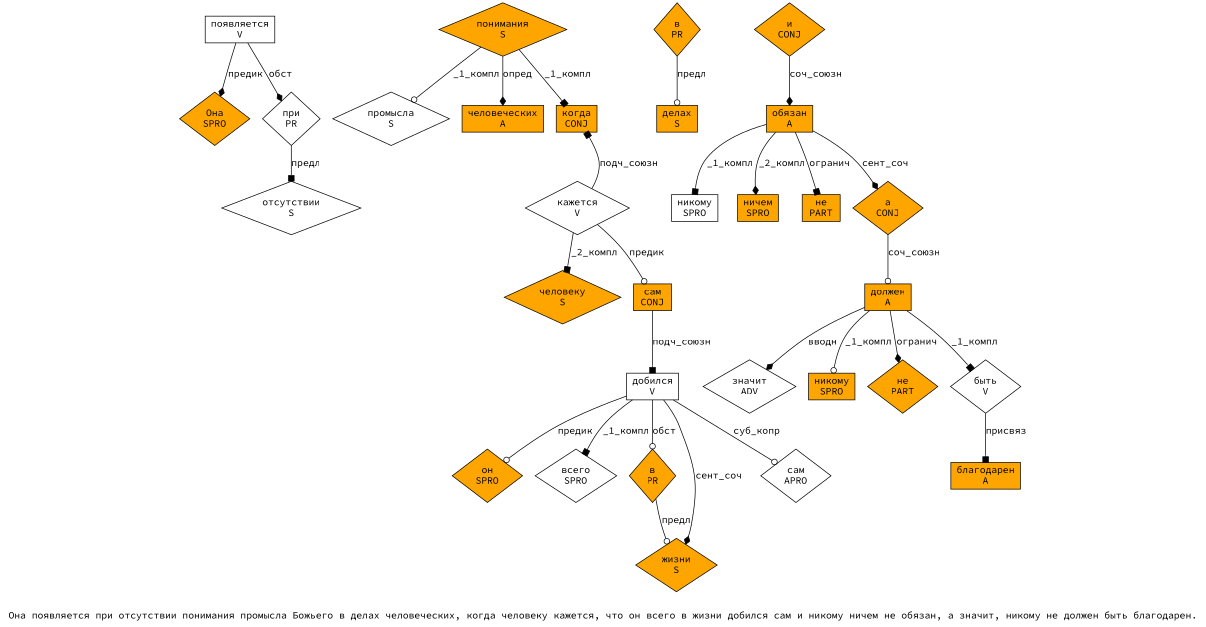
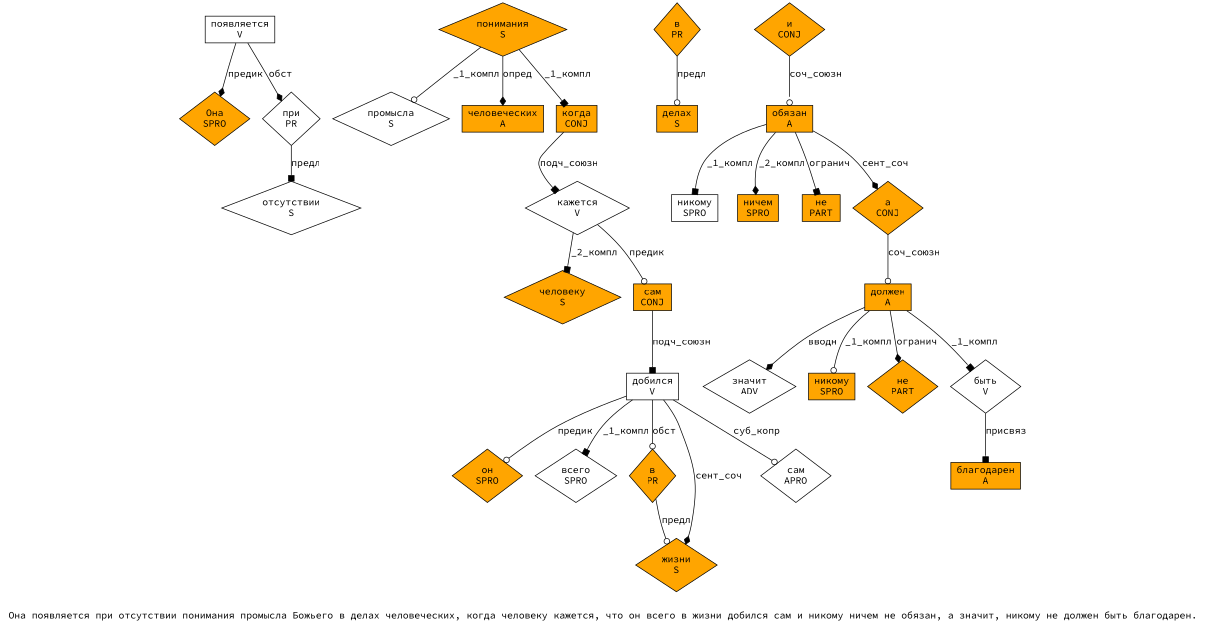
edge "и CONJ" -> "обязан A": arrowhead diamond -> odot
edge "кажется V" -> "когда CONJ": reversed
